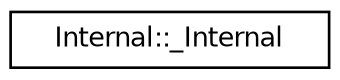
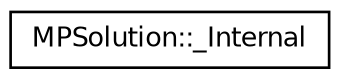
node "Internal::_Internal": label "Internal::_Internal" -> "MPSolution::_Internal"
